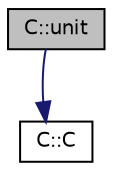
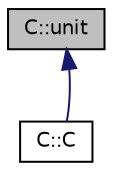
edge "C::unit" -> "C::C": reversed
